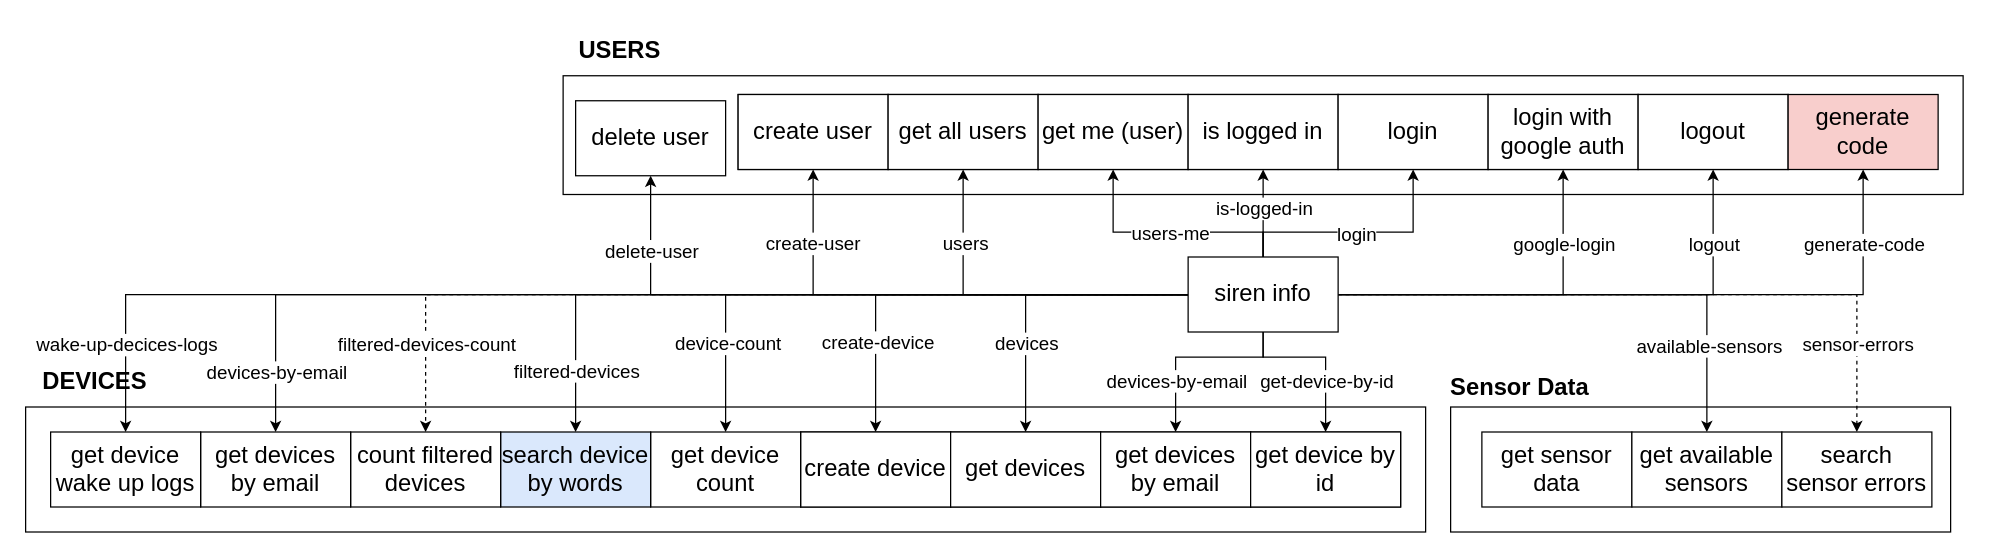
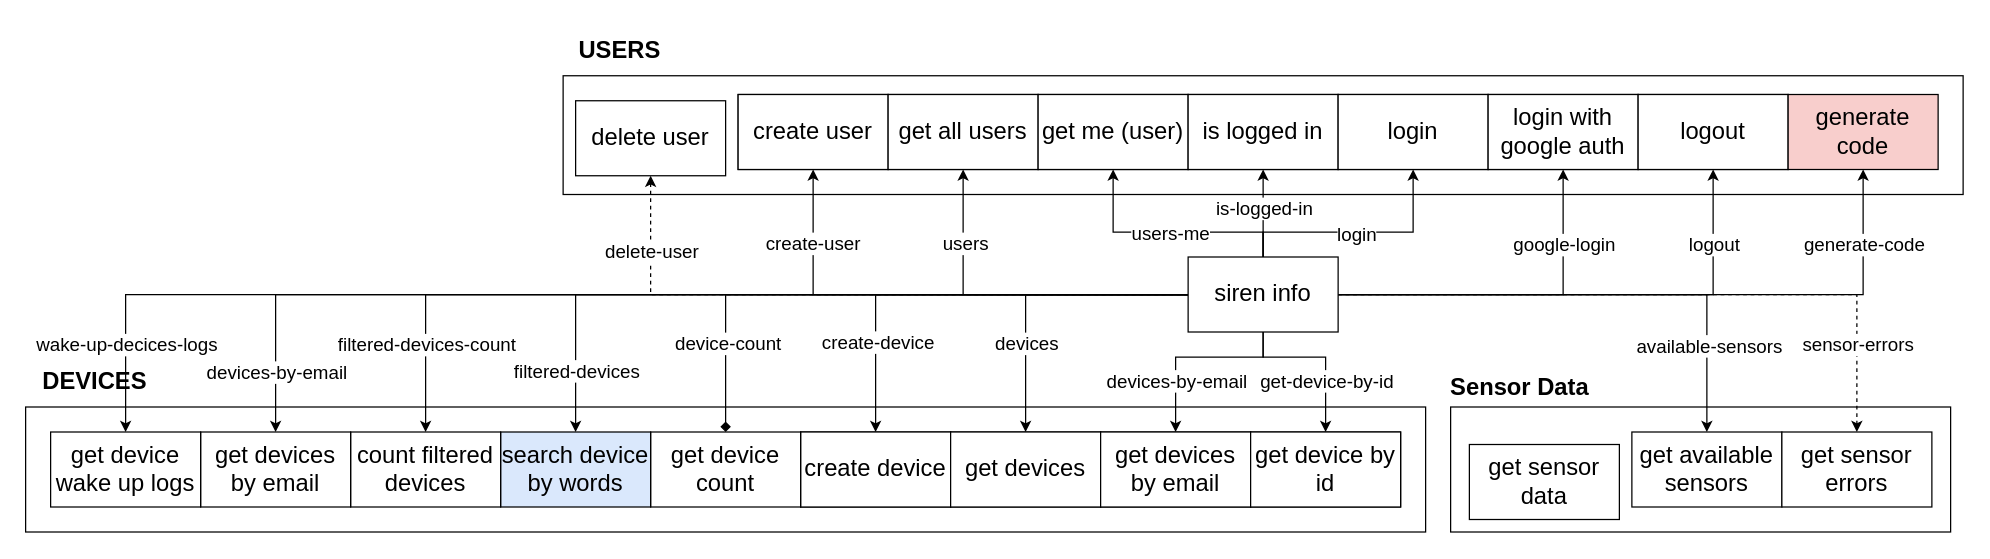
edge "siren info" -> "delete user": style solid -> dashed
edge "siren info" -> "count filtered devices": style dashed -> solid
edge "siren info" -> "get device count": arrowhead classic -> diamond
node "get sensor data": moved (1557, 469) -> (1544, 482)
node "search sensor errors": label "search sensor errors" -> "get sensor errors"
